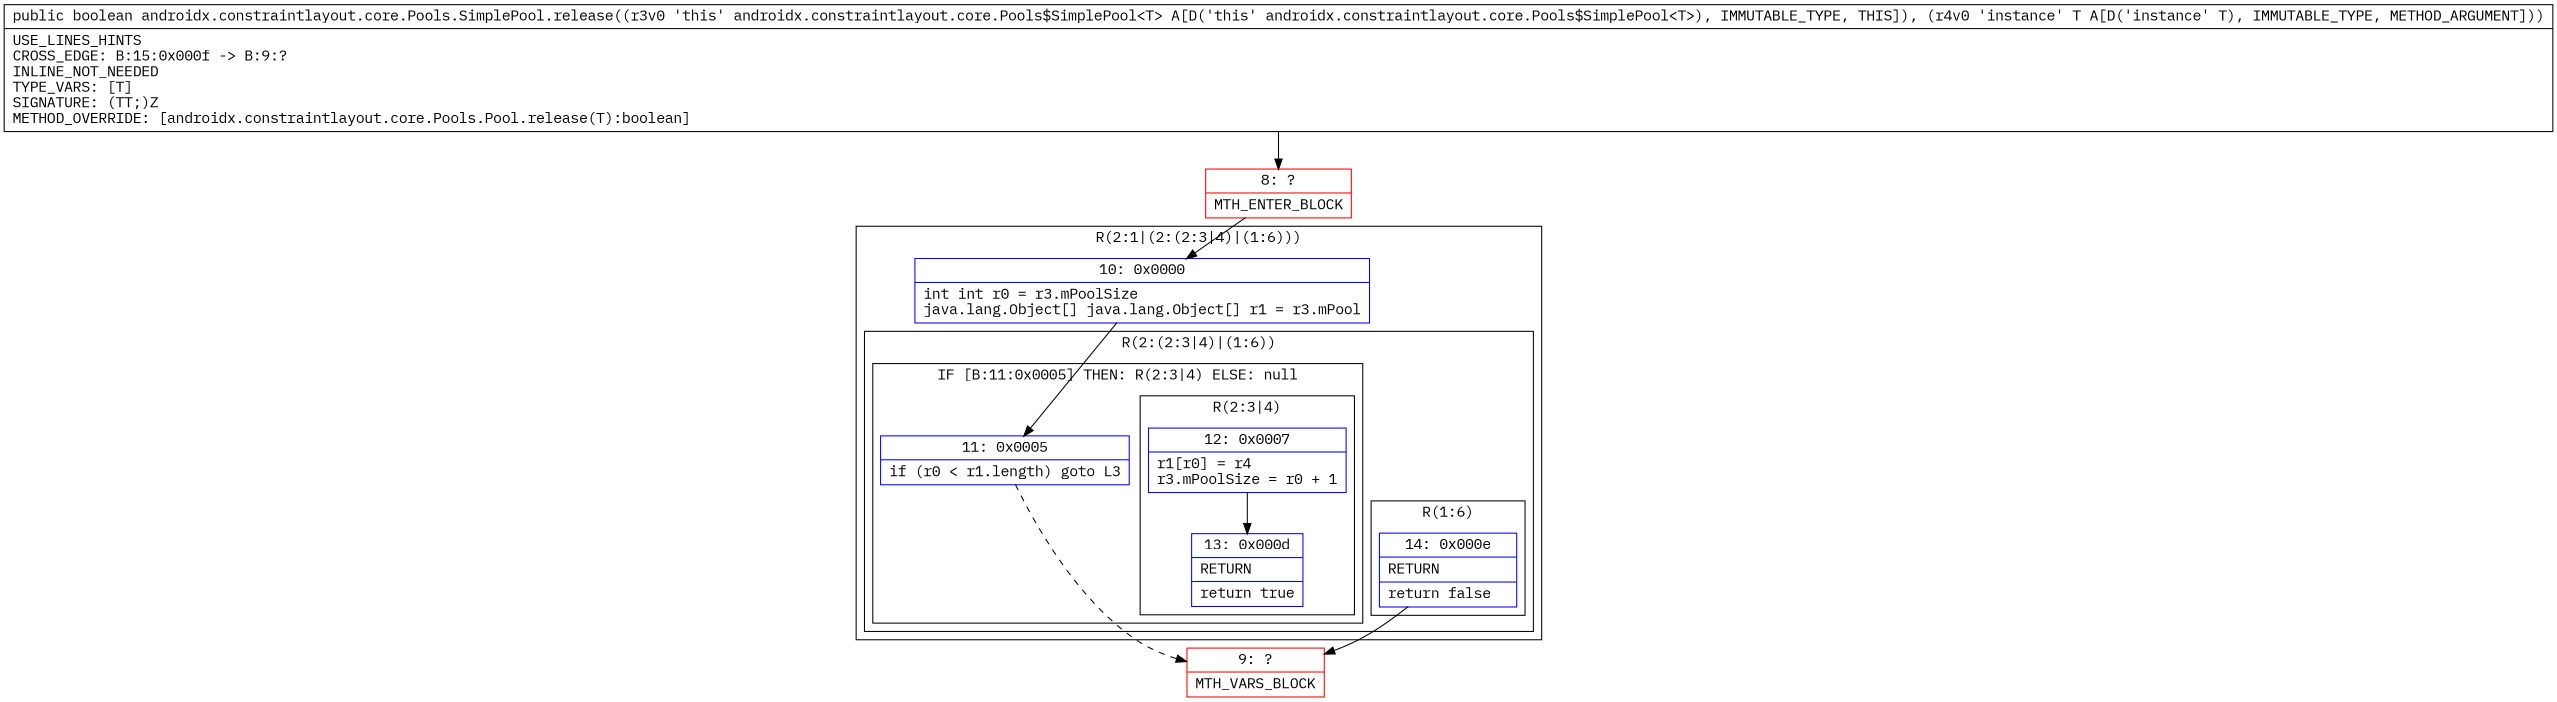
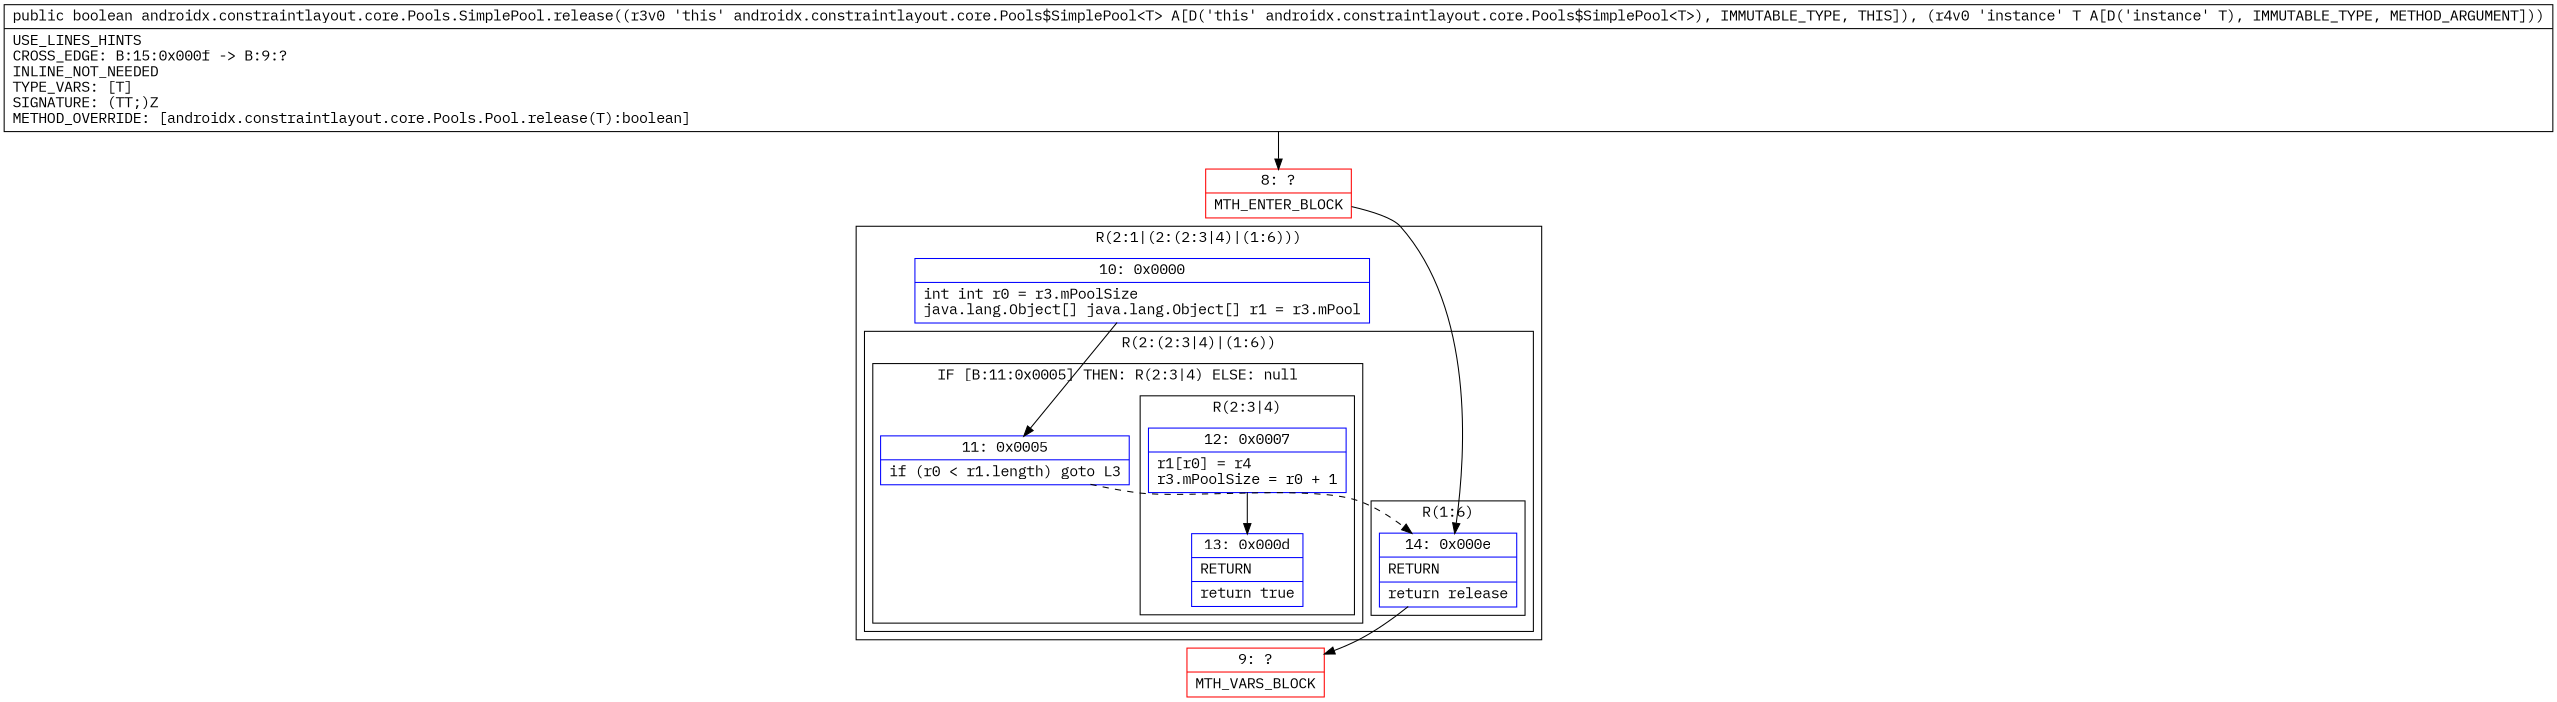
edge "8: ?" -> "10: 0x0000": now "8: ?" -> "14: 0x000e"
edge "11: 0x0005" -> "9: ?": now "11: 0x0005" -> "14: 0x000e"
node "14: 0x000e": text "return false" -> "return release"
